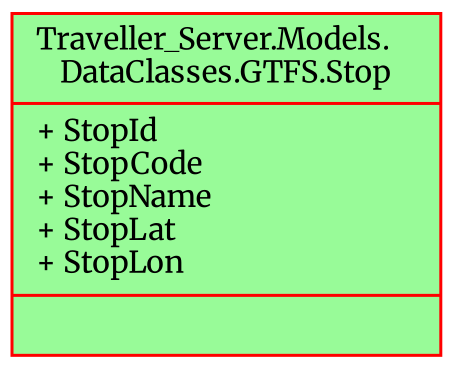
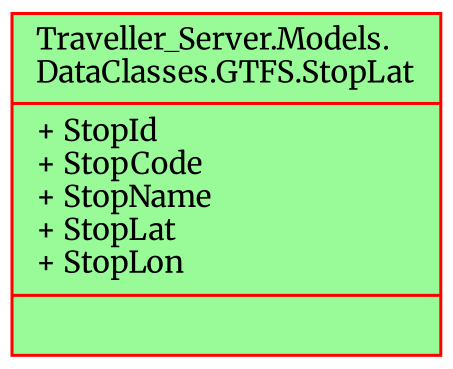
node "Traveller_Server.Models.": text "DataClasses.GTFS.Stop" -> "DataClasses.GTFS.StopLat"
